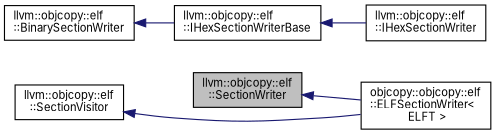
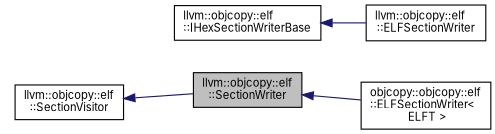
node "llvm::objcopy::elf ::BinarySectionWriter": removed
node "llvm::objcopy::elf ::IHexSectionWriter": label "llvm::objcopy::elf ::IHexSectionWriter" -> "llvm::objcopy::elf ::ELFSectionWriter"
edge "objcopy::objcopy::elf ::ELFSectionWriter< ELFT >" -> "llvm::objcopy::elf ::SectionVisitor": now "llvm::objcopy::elf ::SectionWriter" -> "llvm::objcopy::elf ::SectionVisitor"
